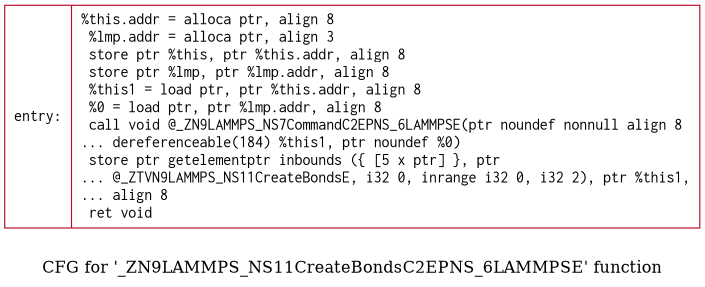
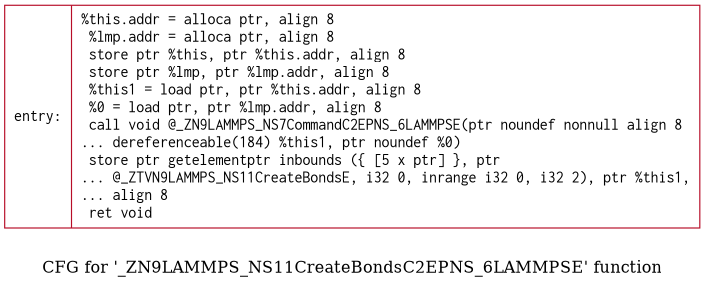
node "entry:": text "%lmp.addr = alloca ptr, align 3" -> "%lmp.addr = alloca ptr, align 8"
